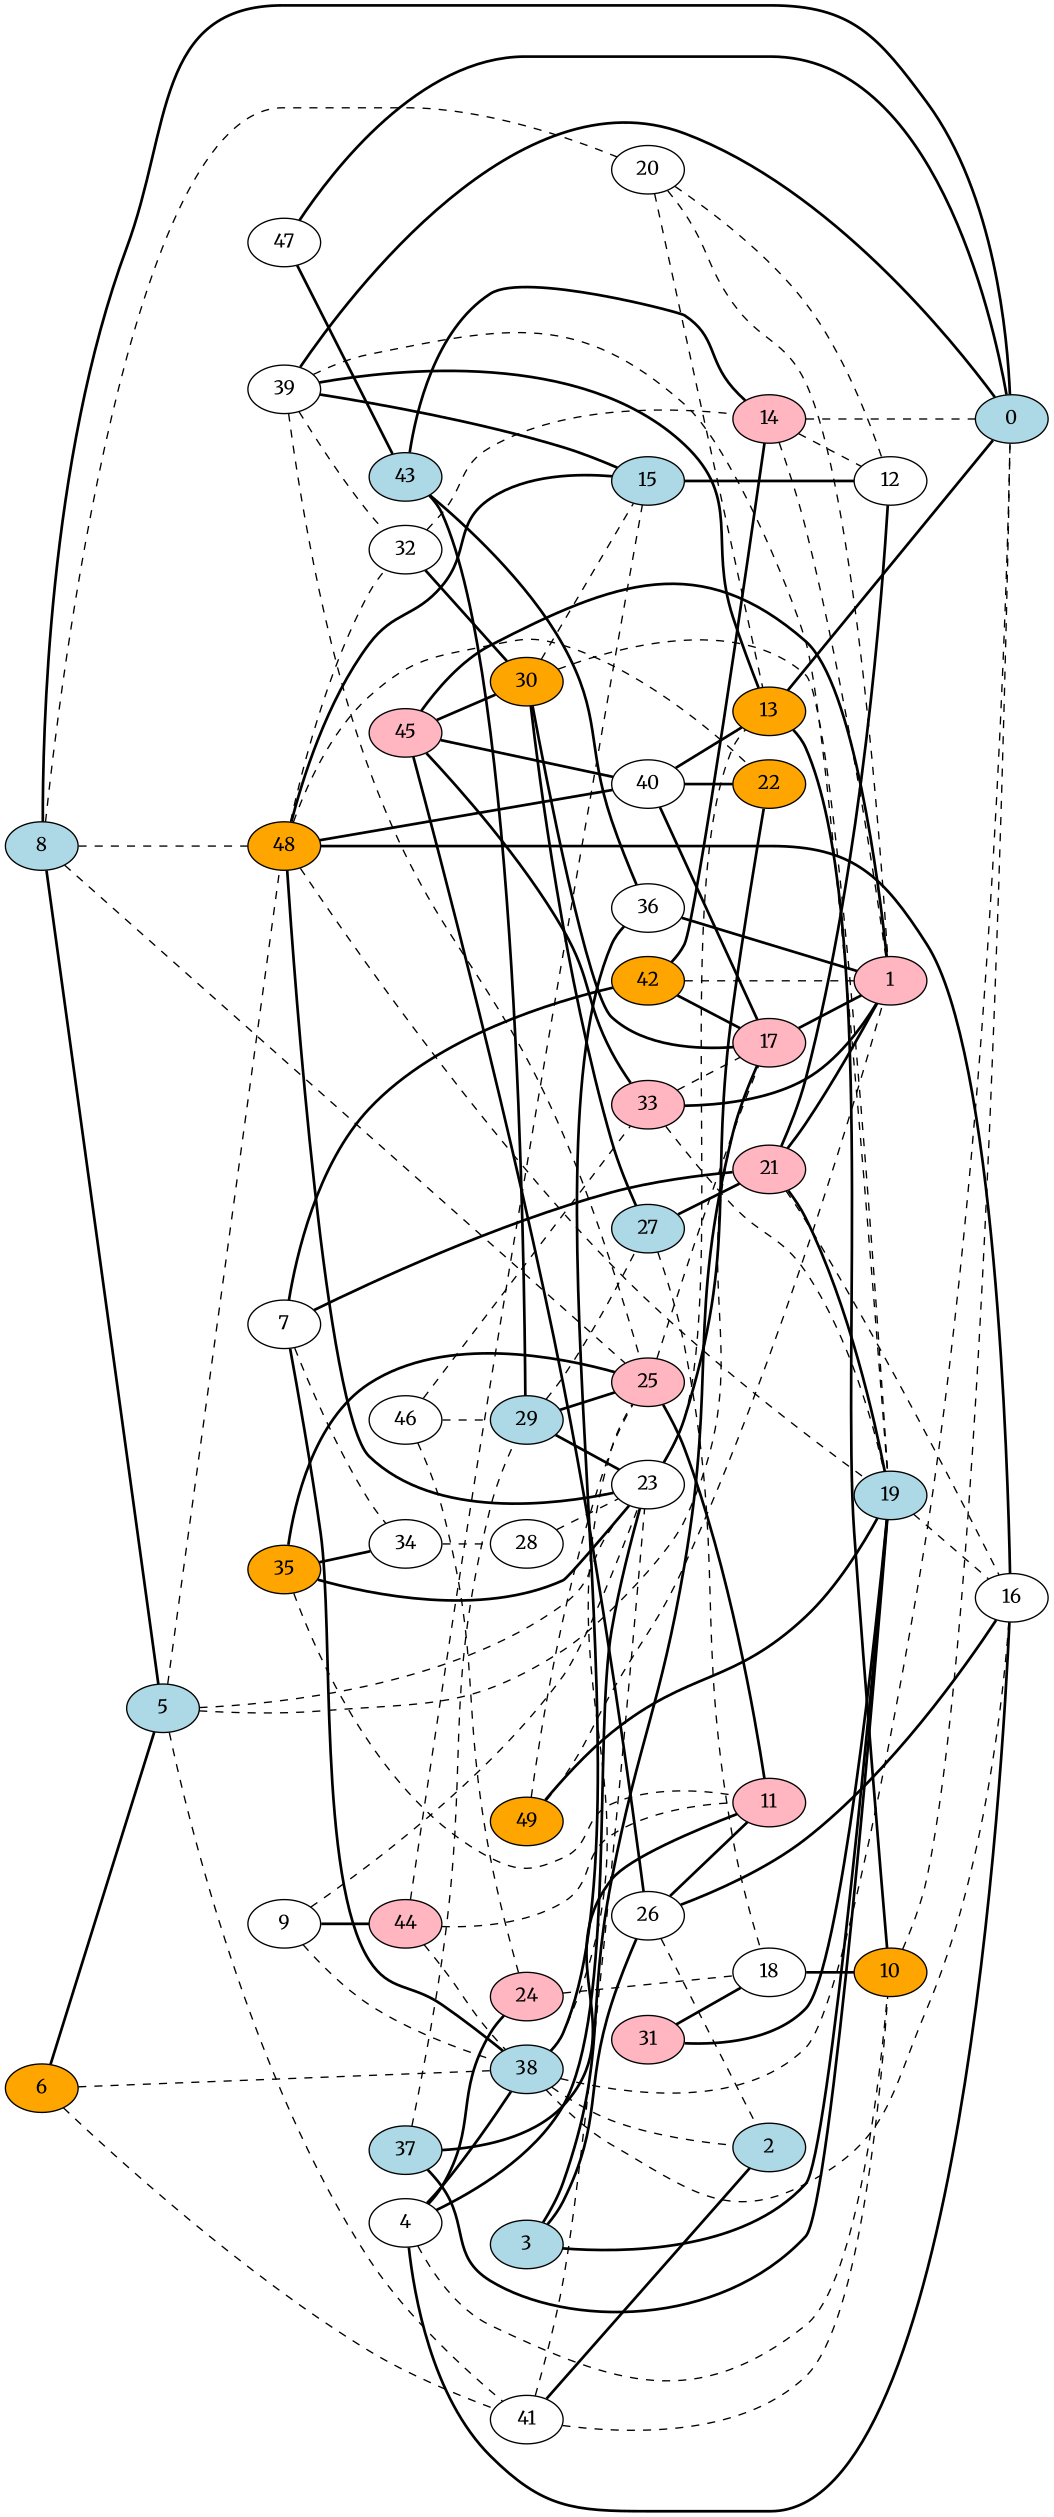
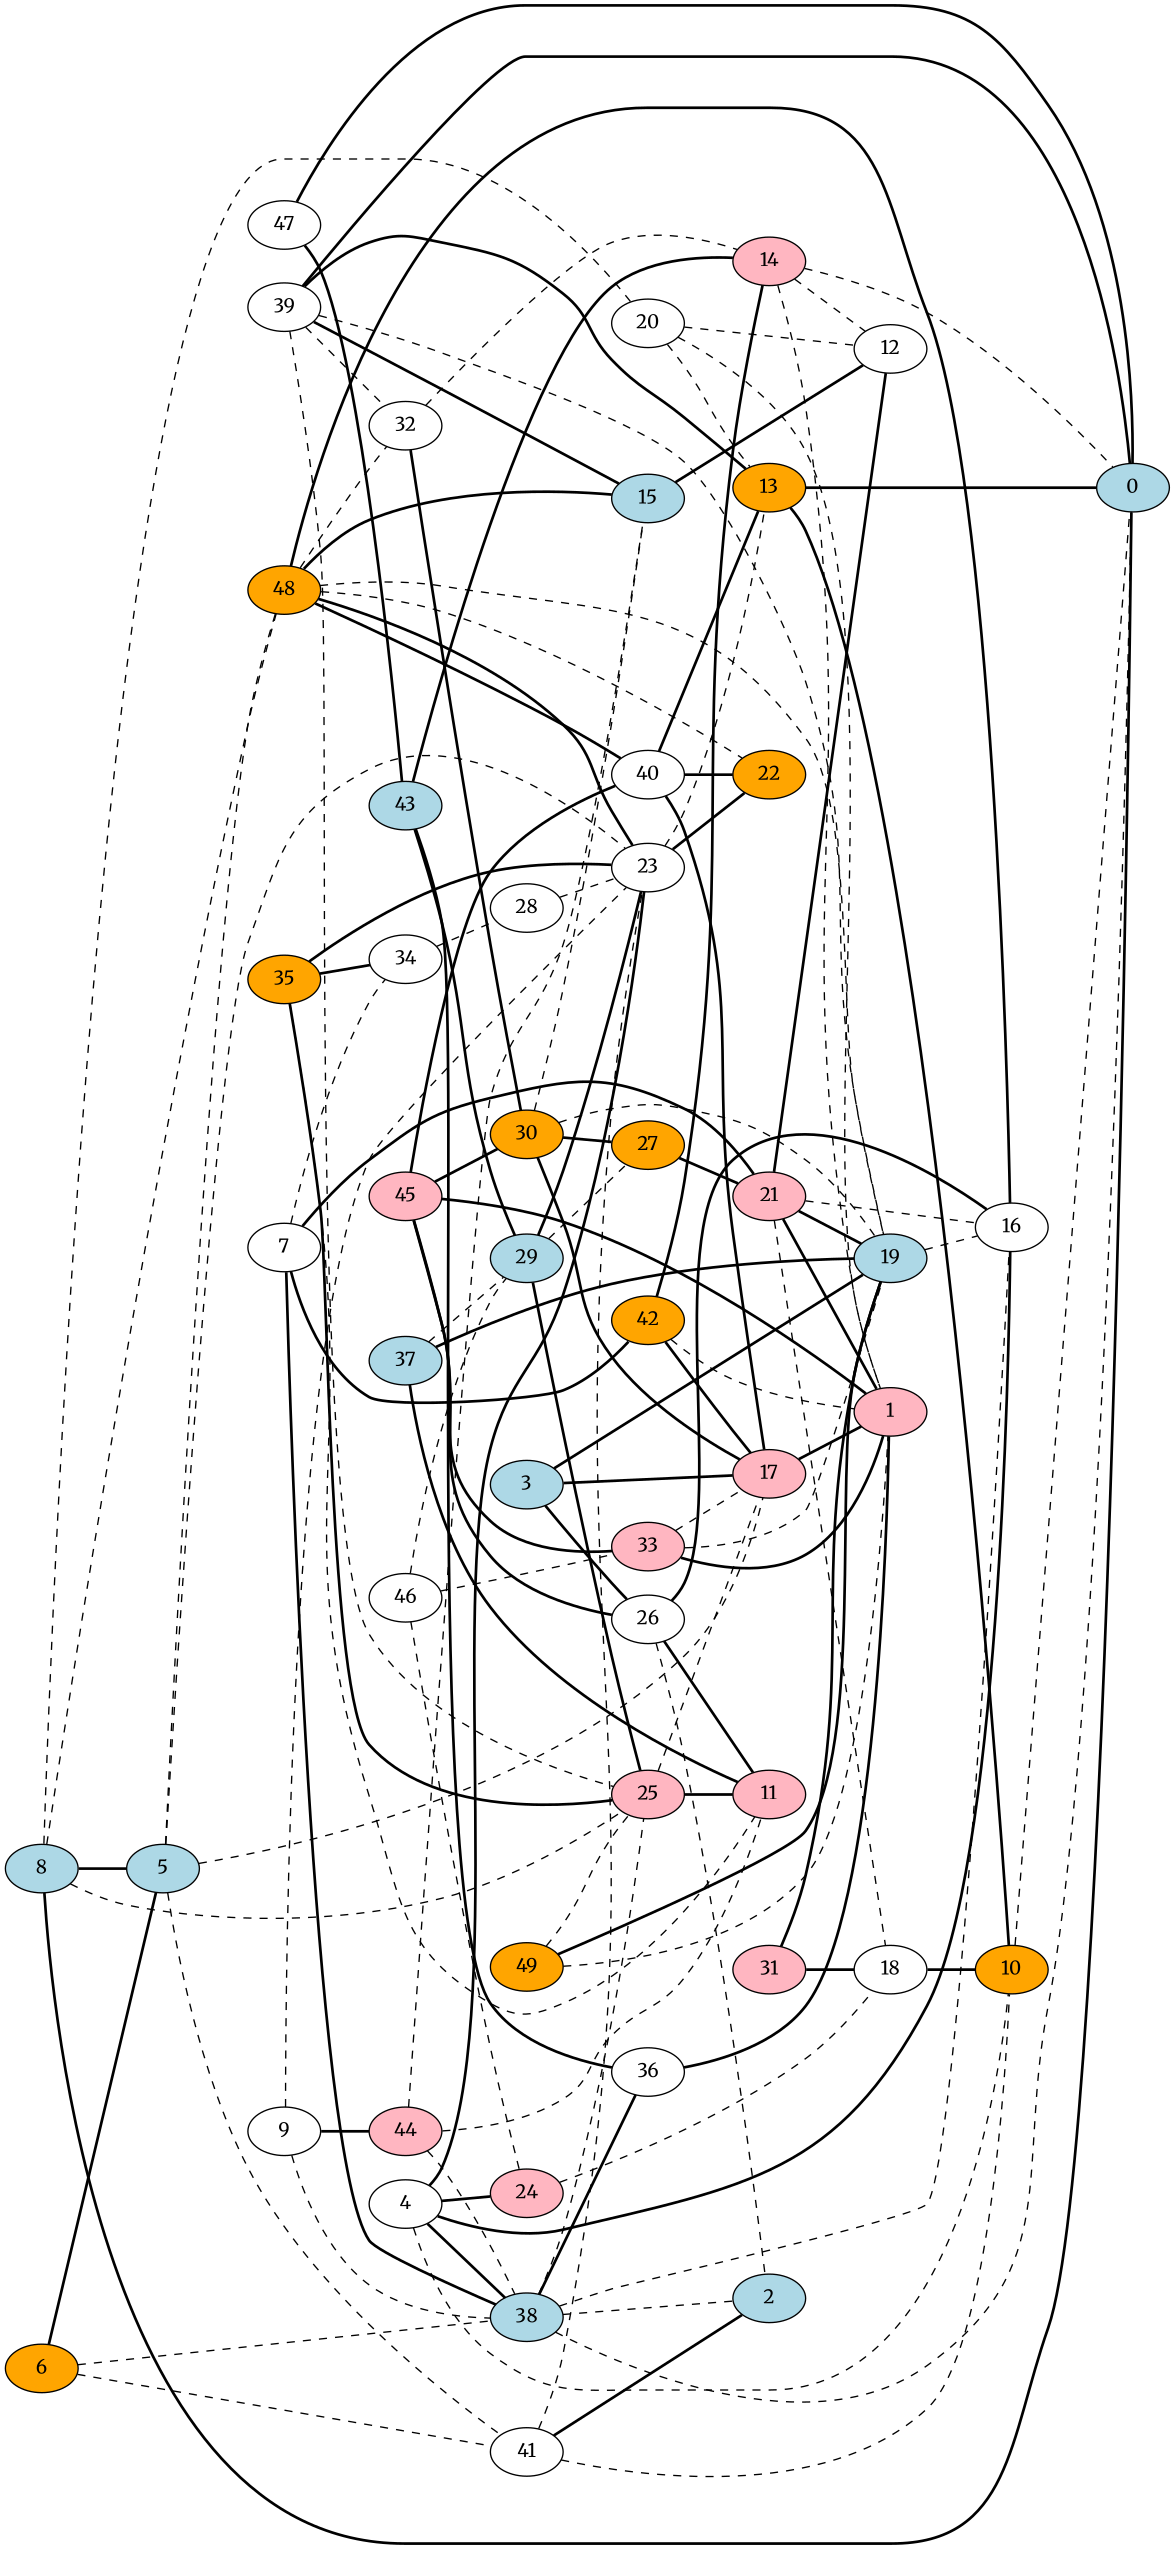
node "27": fillcolor lightblue -> orange
edge "27" -- "18": now "21" -- "18"
